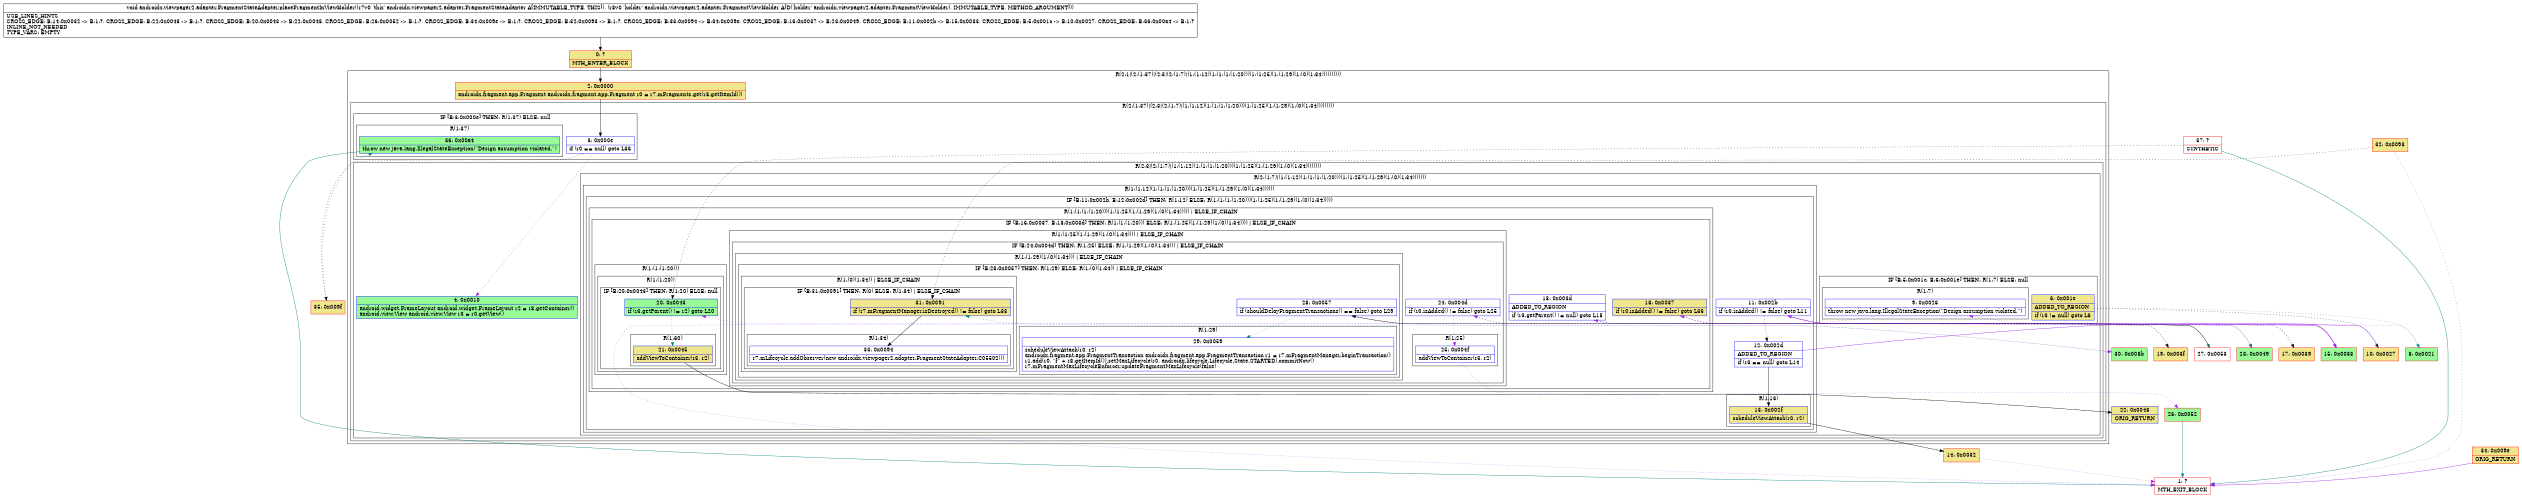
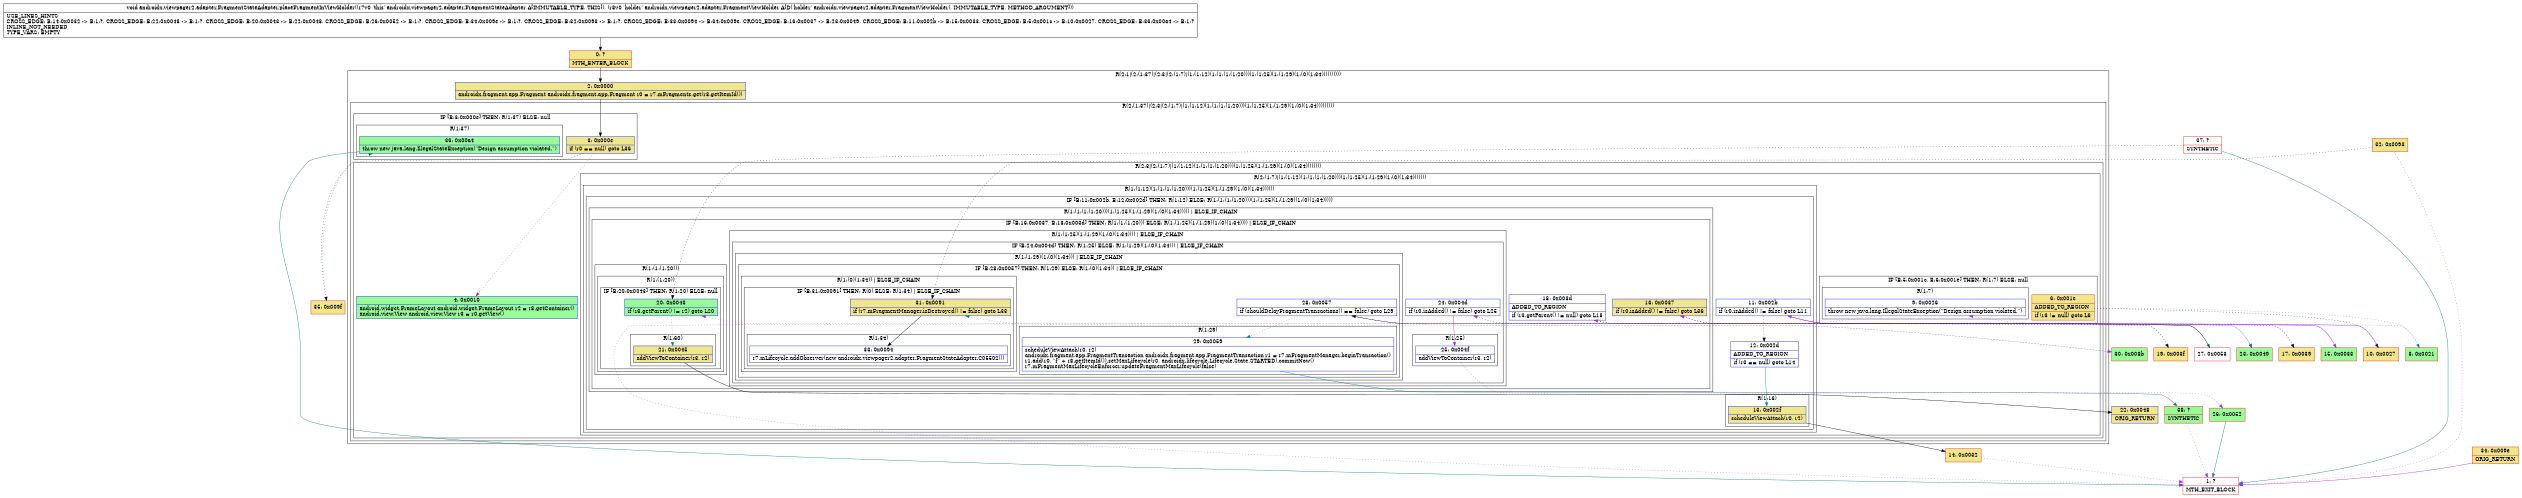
node "2: 0x0000": color red -> blue
node "3: 0x000e": fillcolor white -> khaki
node "6: 0x001e": color blue -> red
edge "12: 0x002d" -> "15: 0x0033": removed
edge "24: 0x004d" -> "25: 0x004f": style dotted -> solid
edge "12: 0x002d" -> "13: 0x002f": color black -> teal
node "38: ?": added
